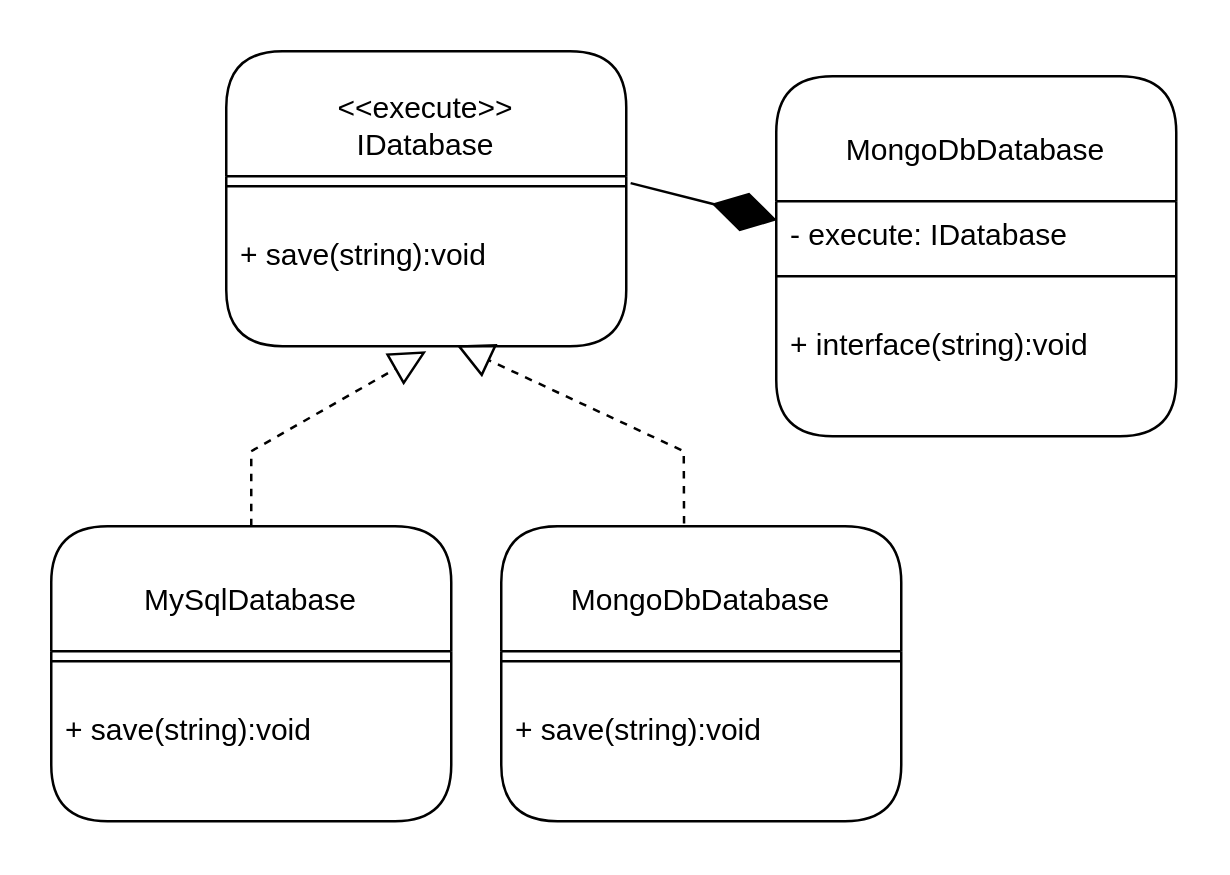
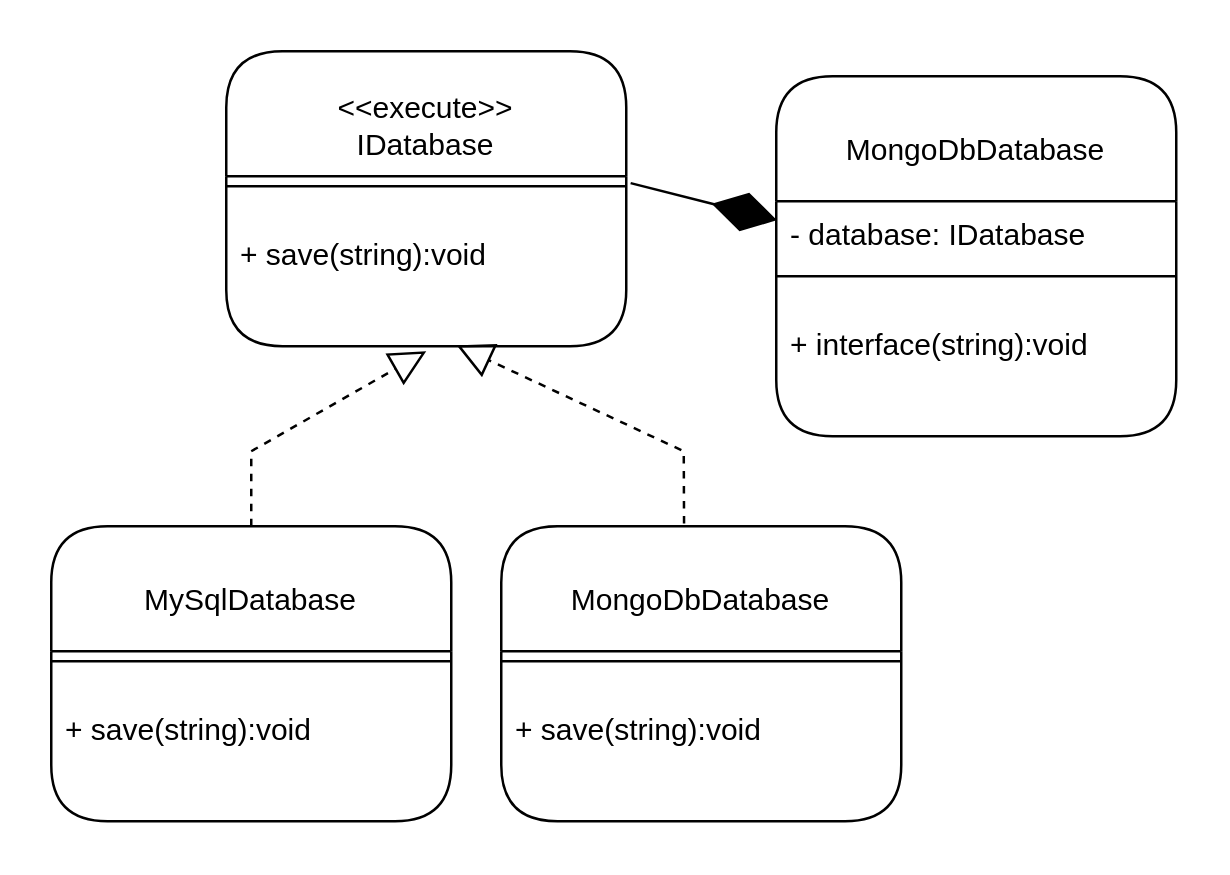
node "- execute: IDatabase": label "- execute: IDatabase" -> "- database: IDatabase"
